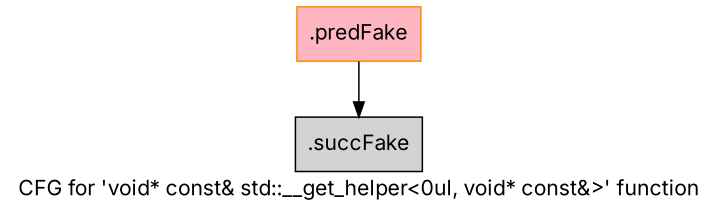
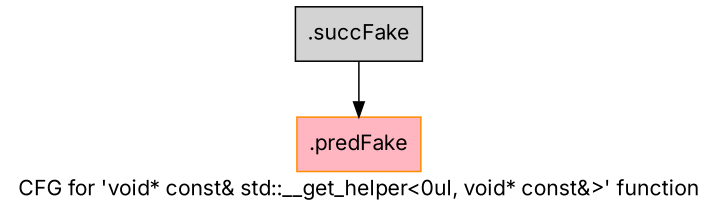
edge ".predFake" -> ".succFake": reversed
